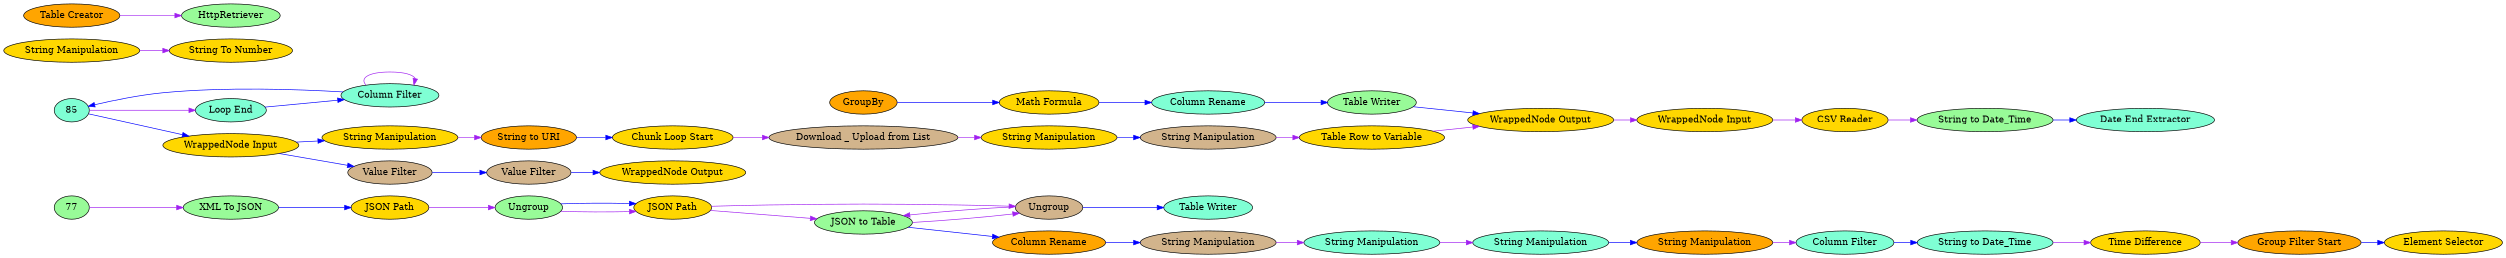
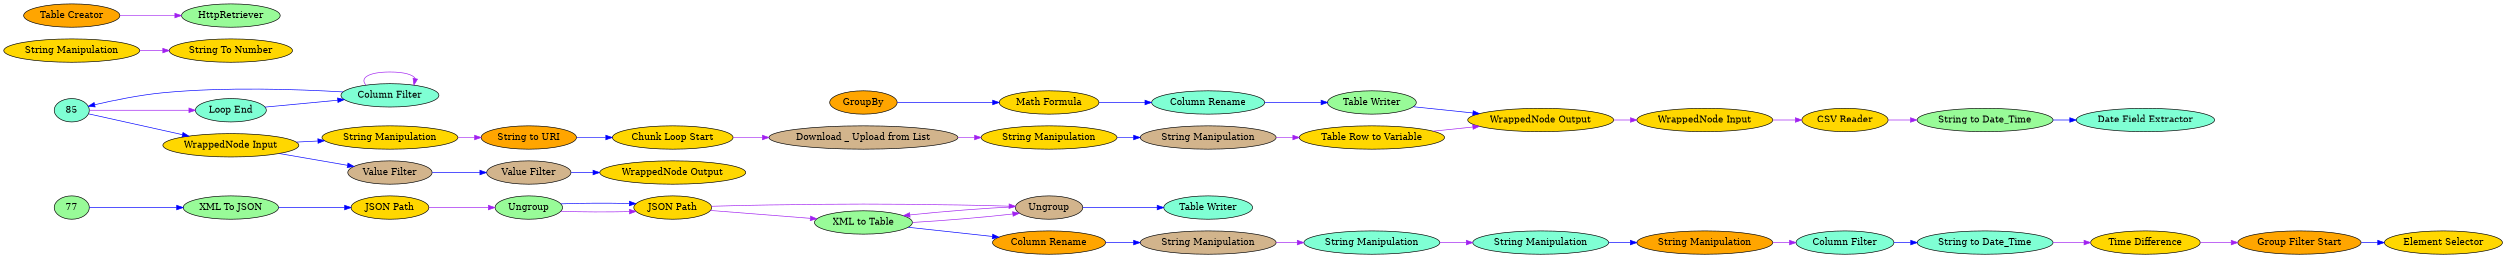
node "Date End Extractor": label "Date End Extractor" -> "Date Field Extractor"
edge "77" -> "XML To JSON": color purple -> blue
node "JSON to Table": label "JSON to Table" -> "XML to Table"
